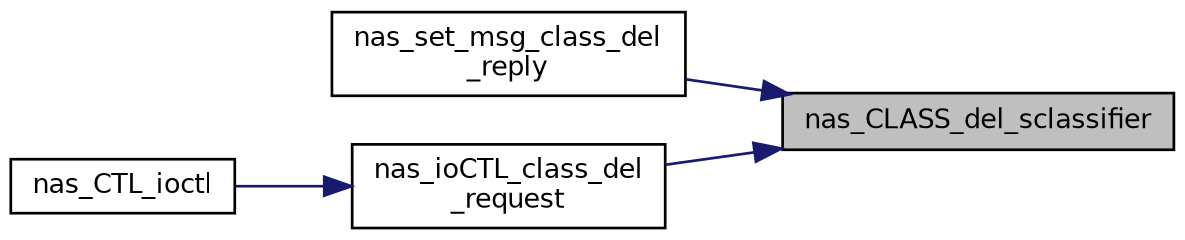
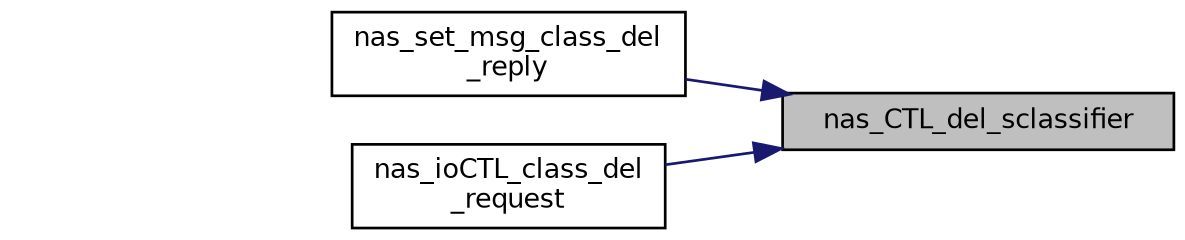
node "nas_CLASS_del_sclassifier": label "nas_CLASS_del_sclassifier" -> "nas_CTL_del_sclassifier"
node "nas_CTL_ioctl": removed
